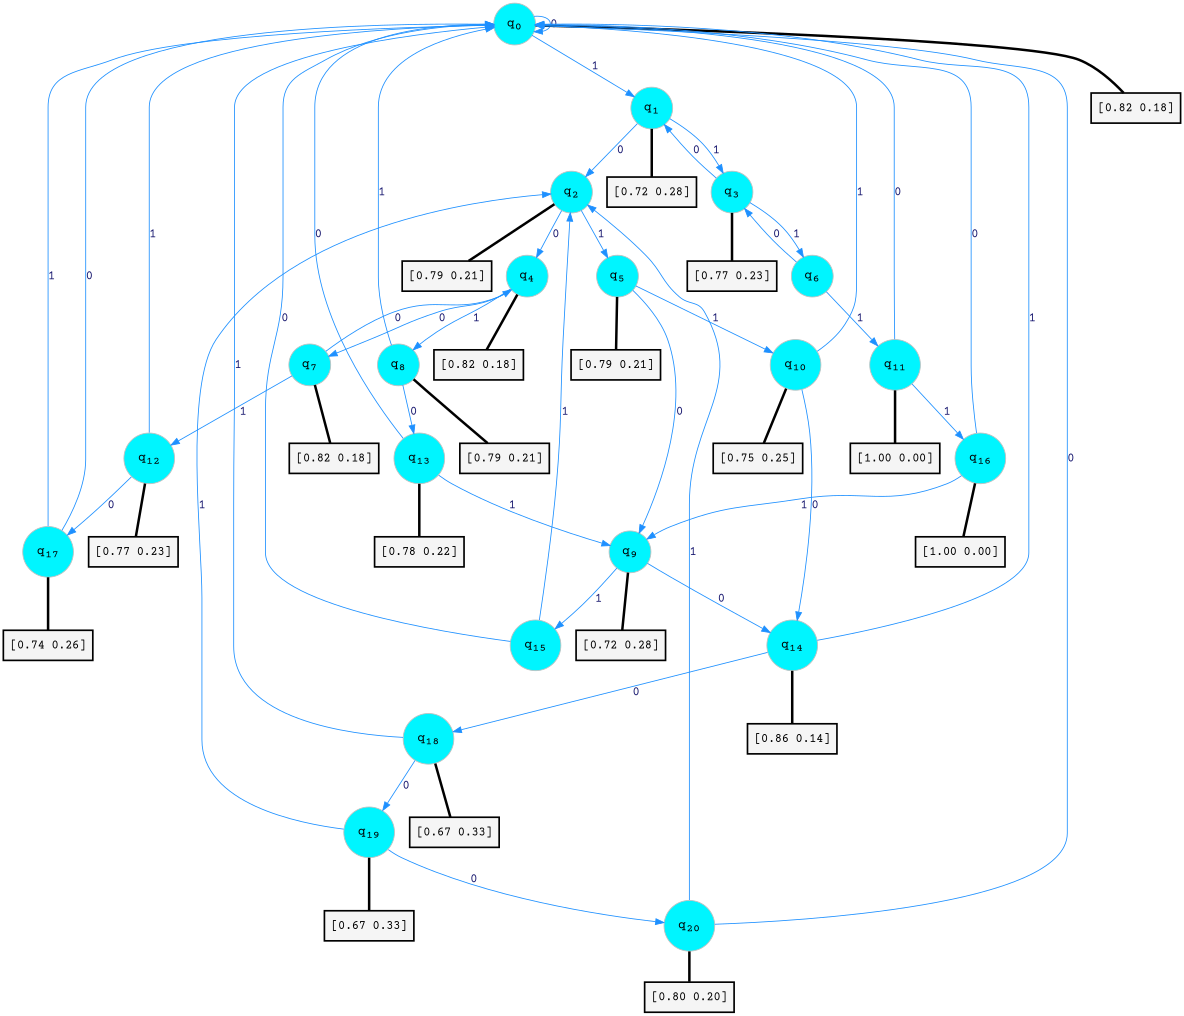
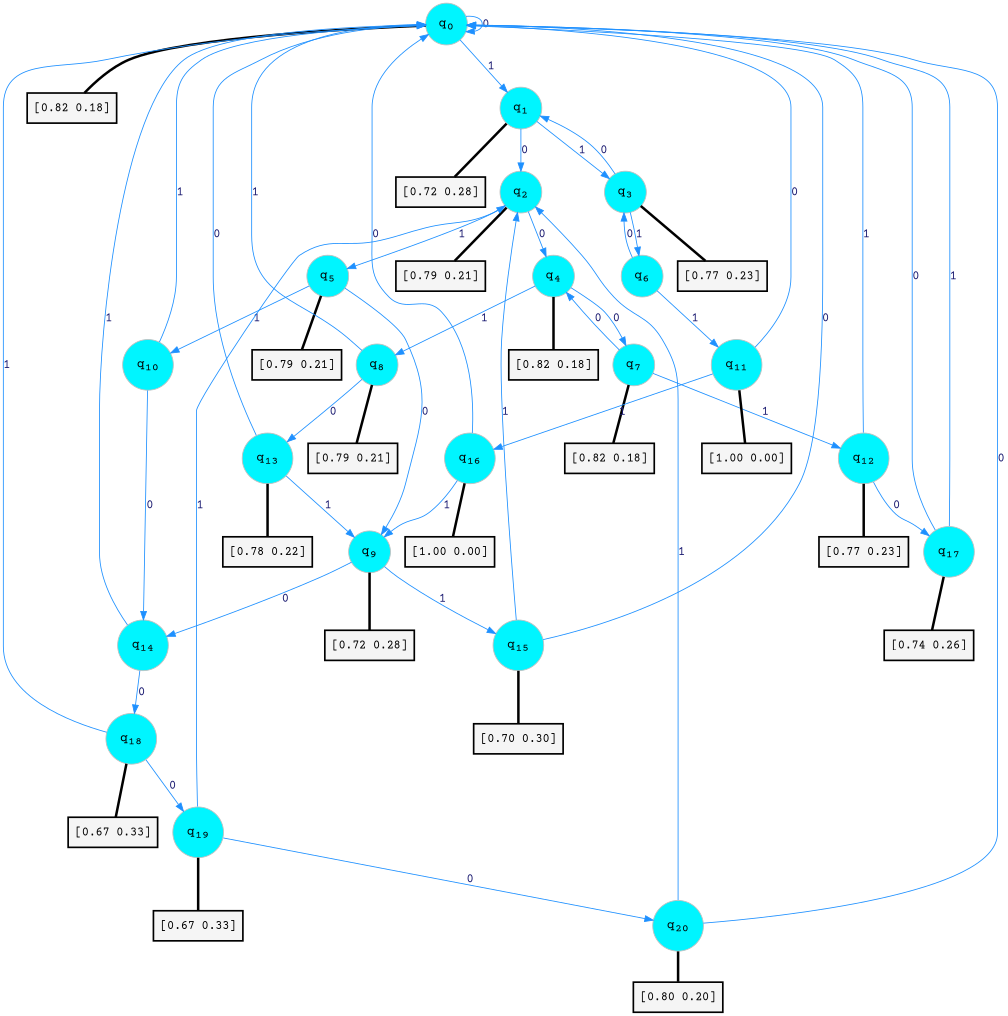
node "[0.75 0.25]": removed
node "[0.70 0.30]": added
node "[0.86 0.14]": removed
